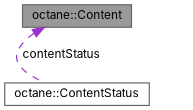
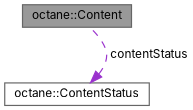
edge "octane::ContentStatus" -> "octane::Content": reversed
